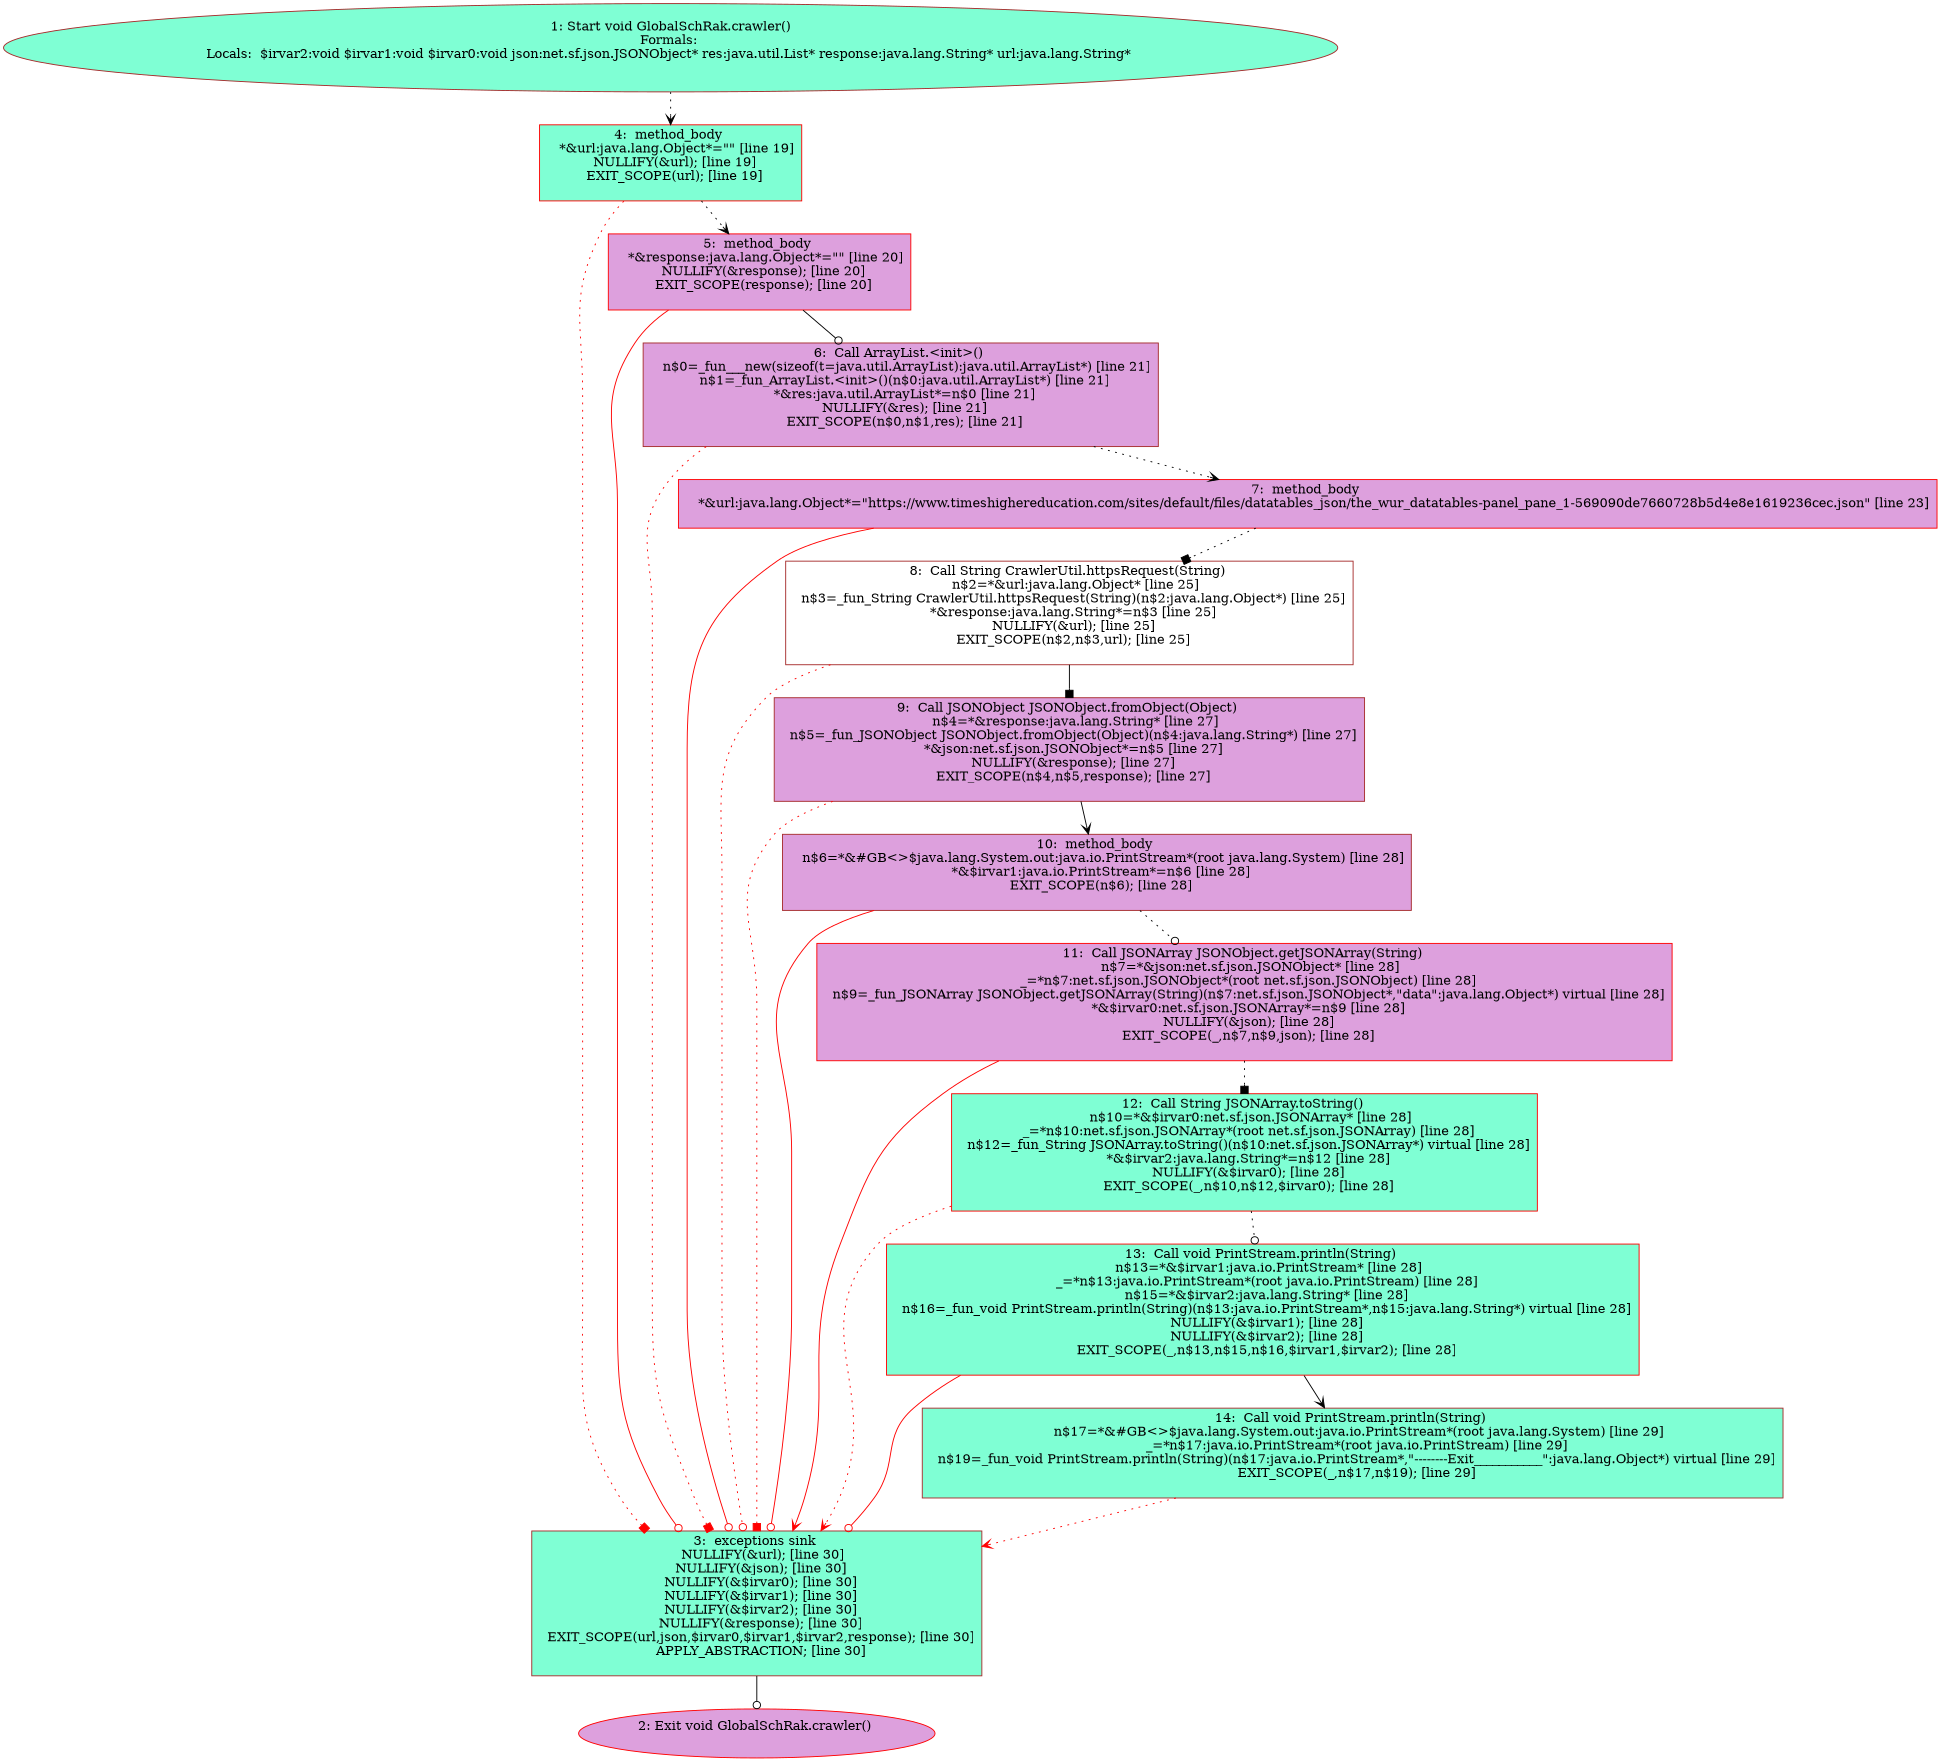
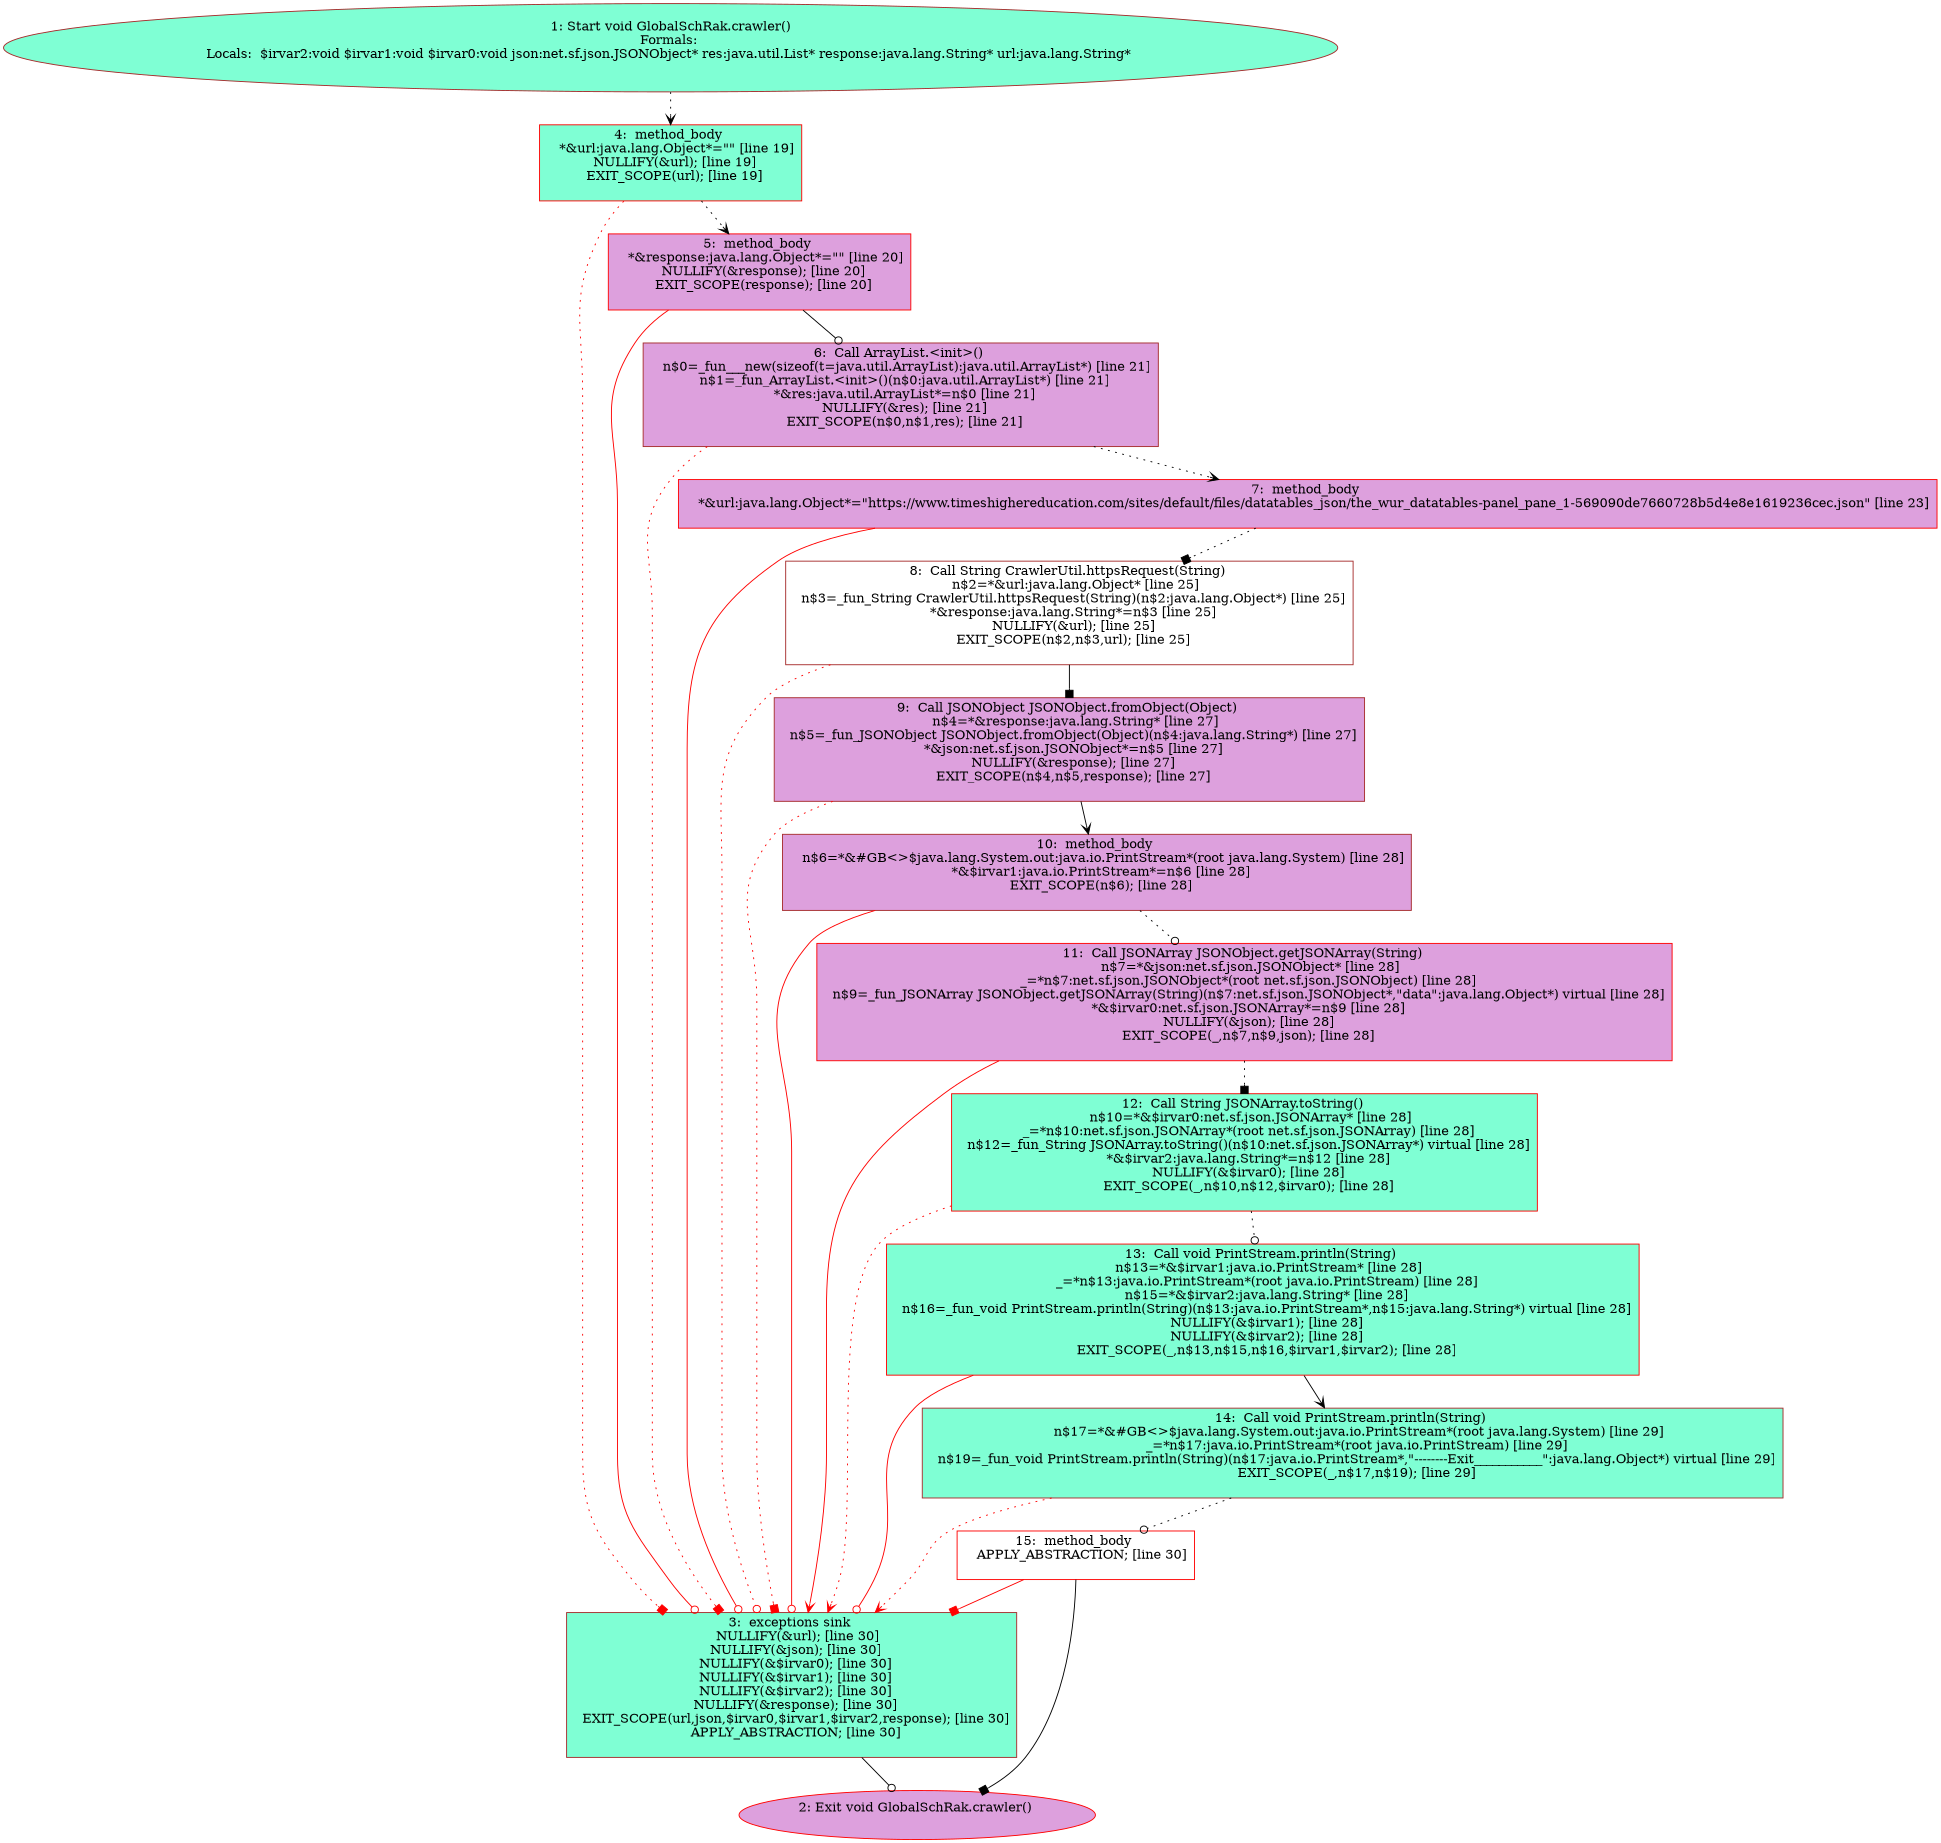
node "15:  method_body APPLY_ABSTRACTION; [line 30]": added
